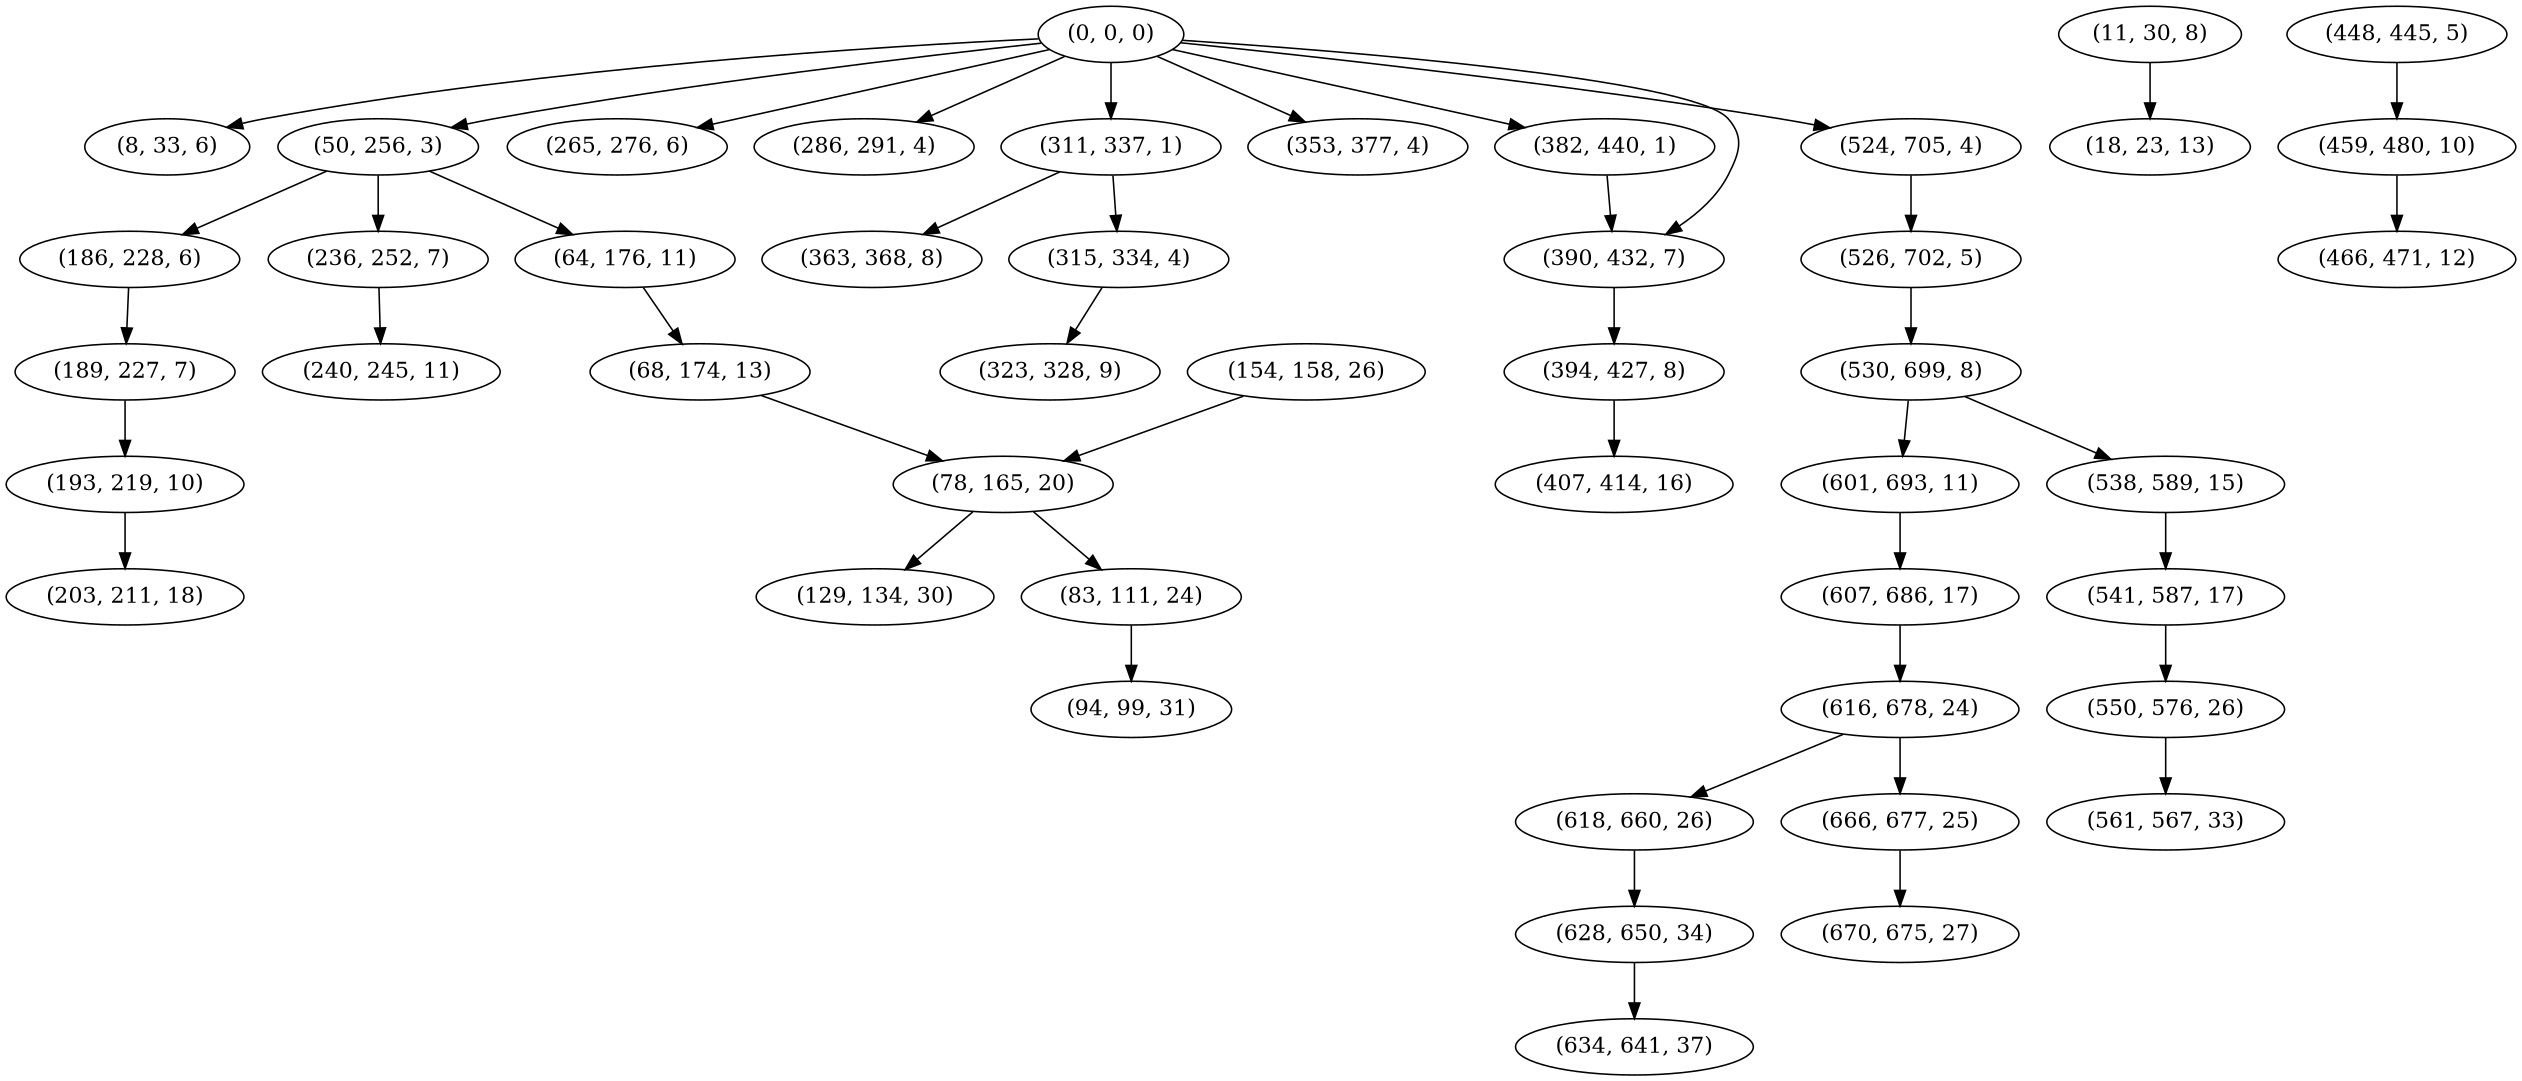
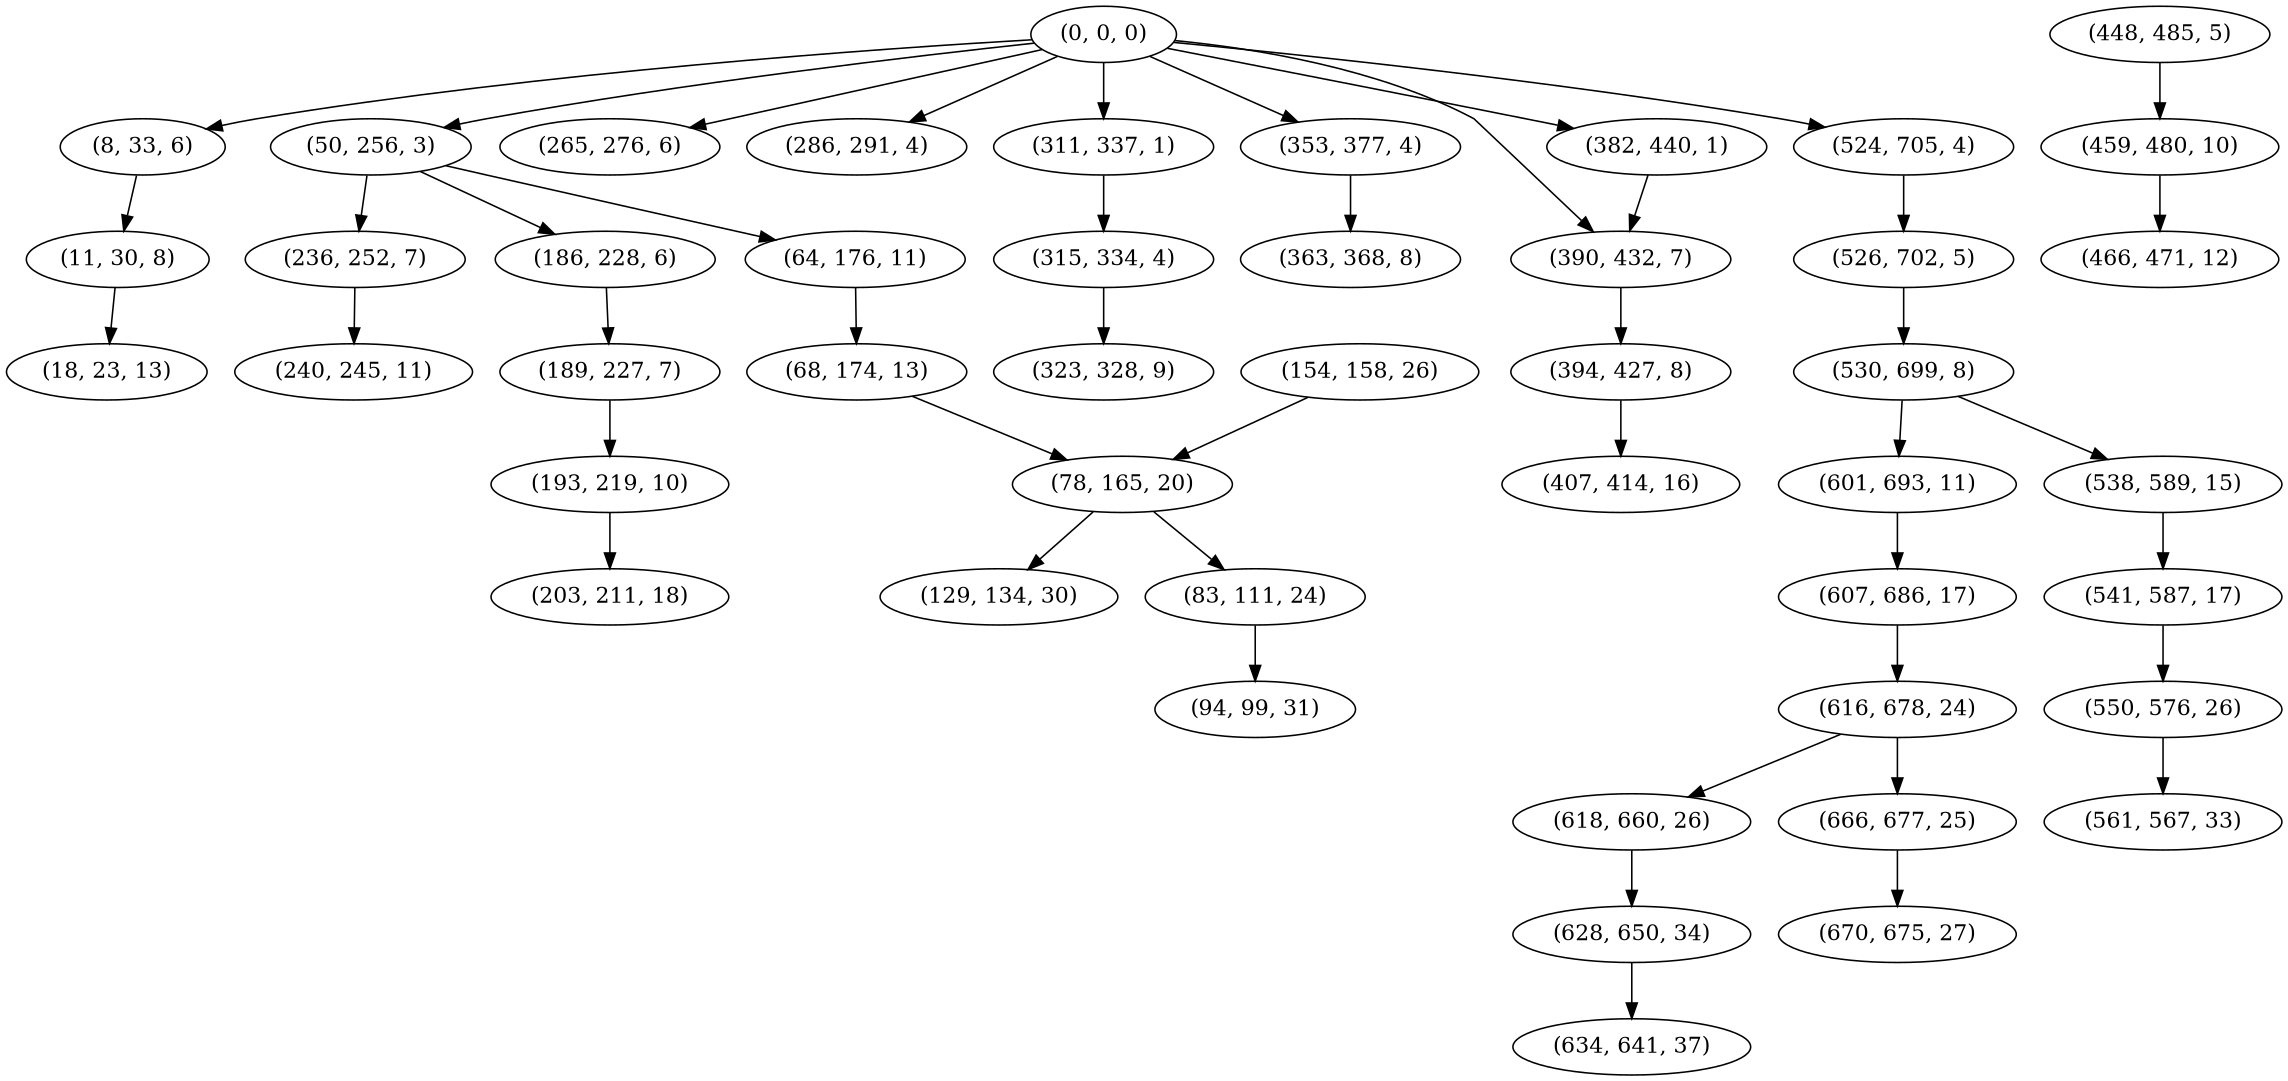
node "(448, 445, 5)": label "(448, 445, 5)" -> "(448, 485, 5)"
edge "(8, 33, 6)" -> "(11, 30, 8)": added
edge "(311, 337, 1)" -> "(363, 368, 8)": now "(353, 377, 4)" -> "(363, 368, 8)"
